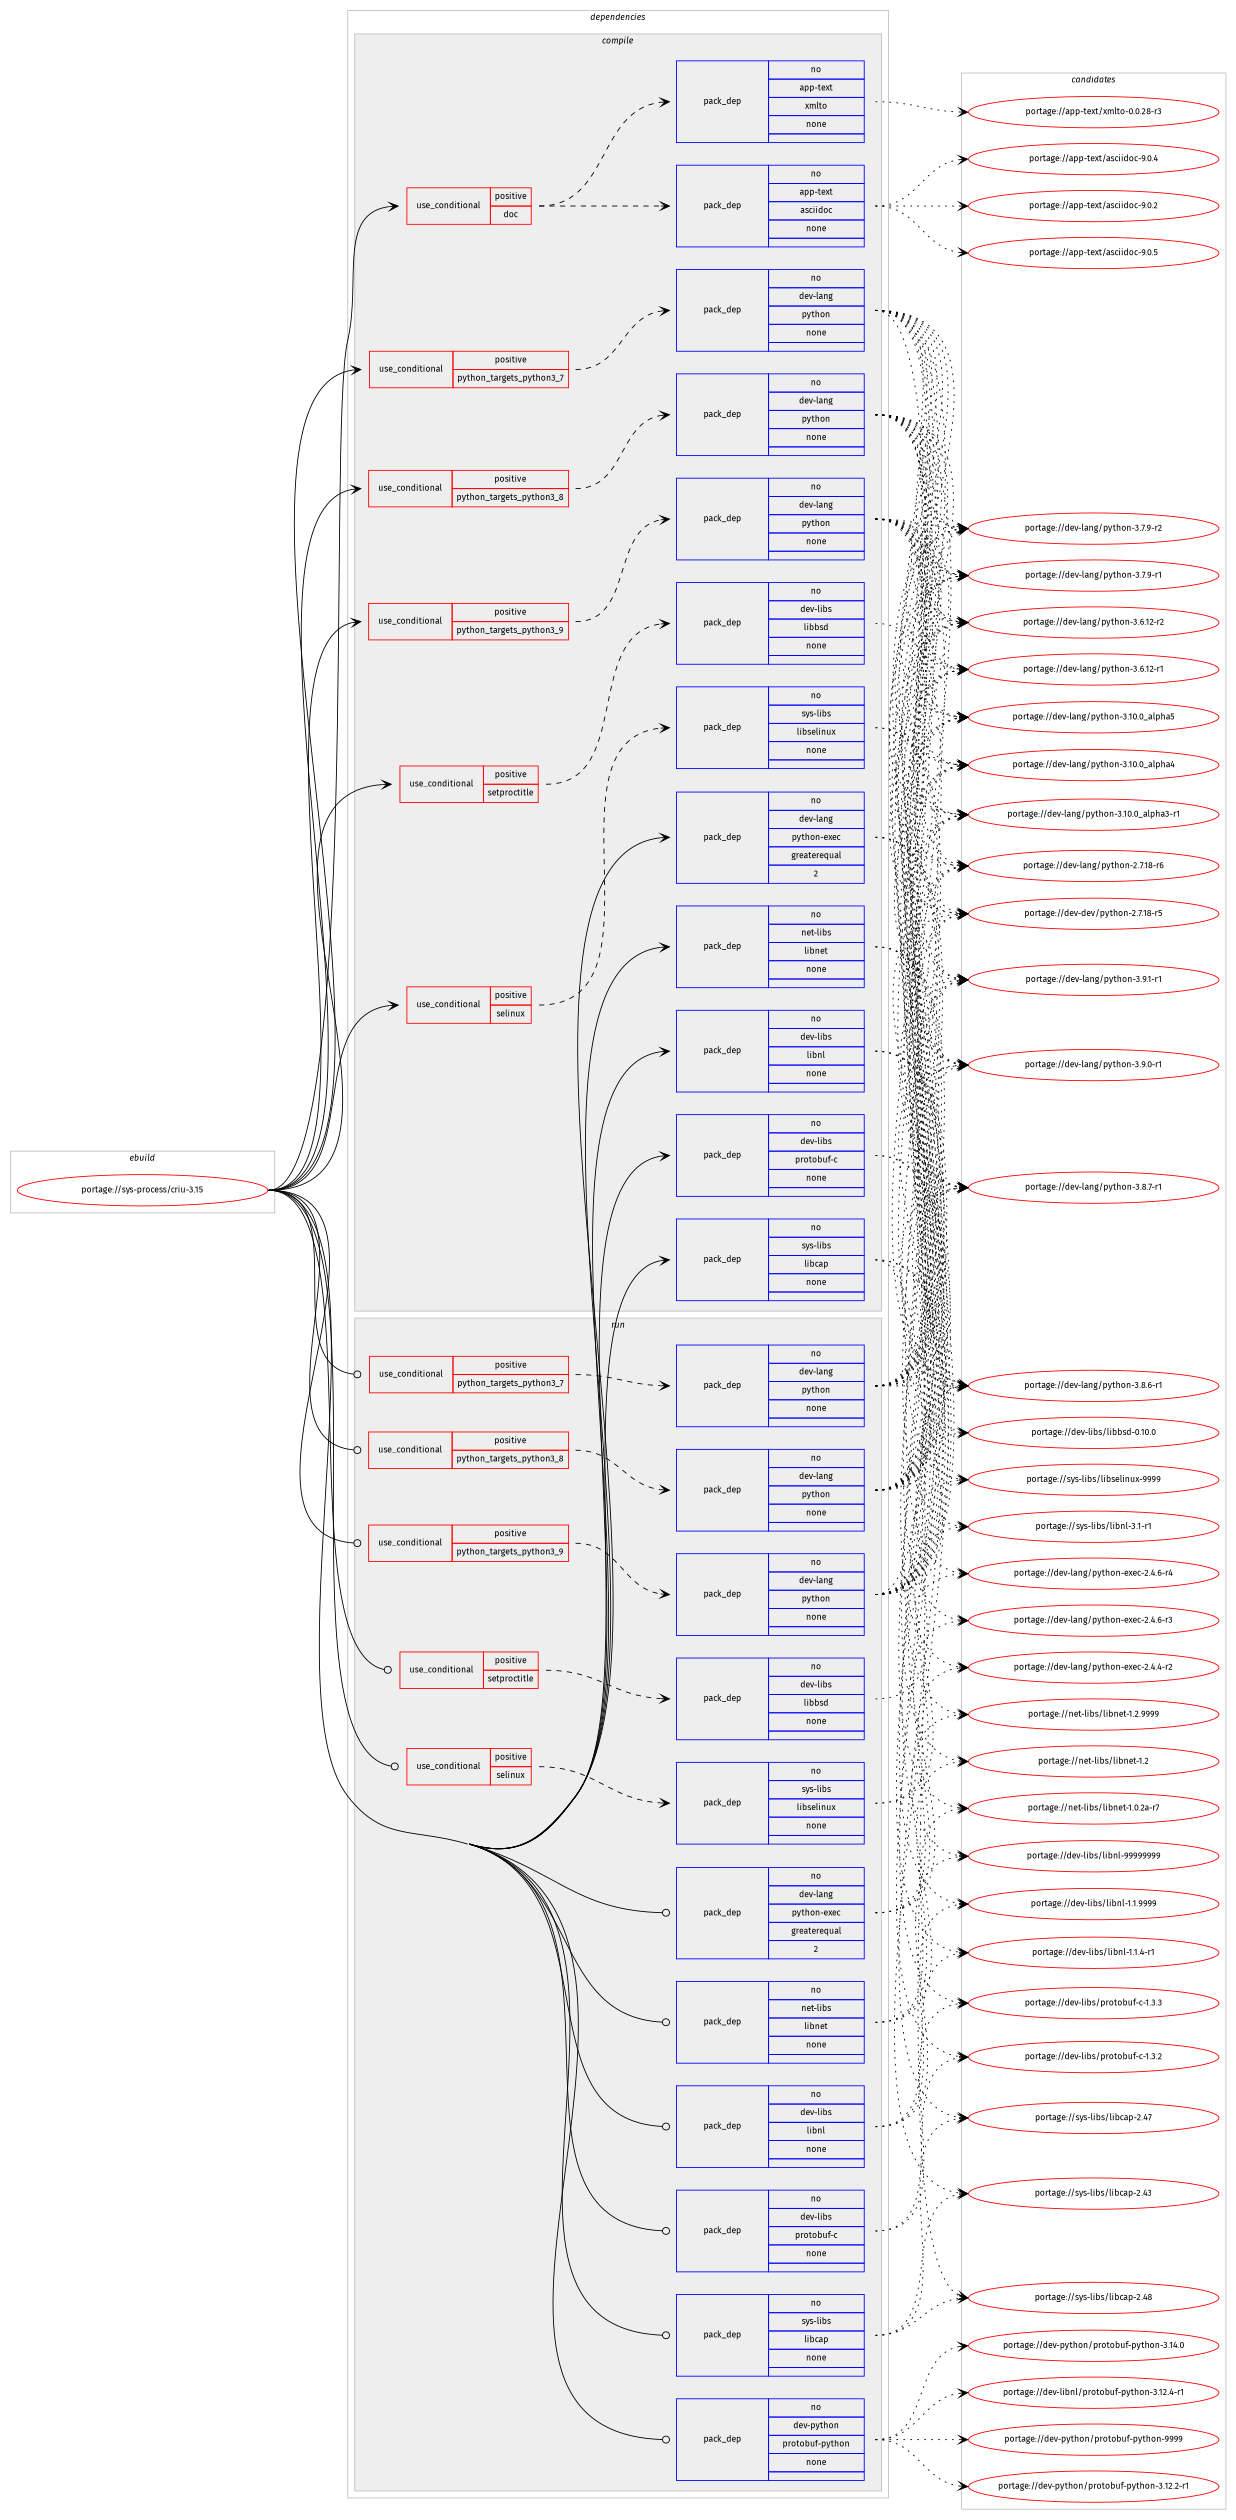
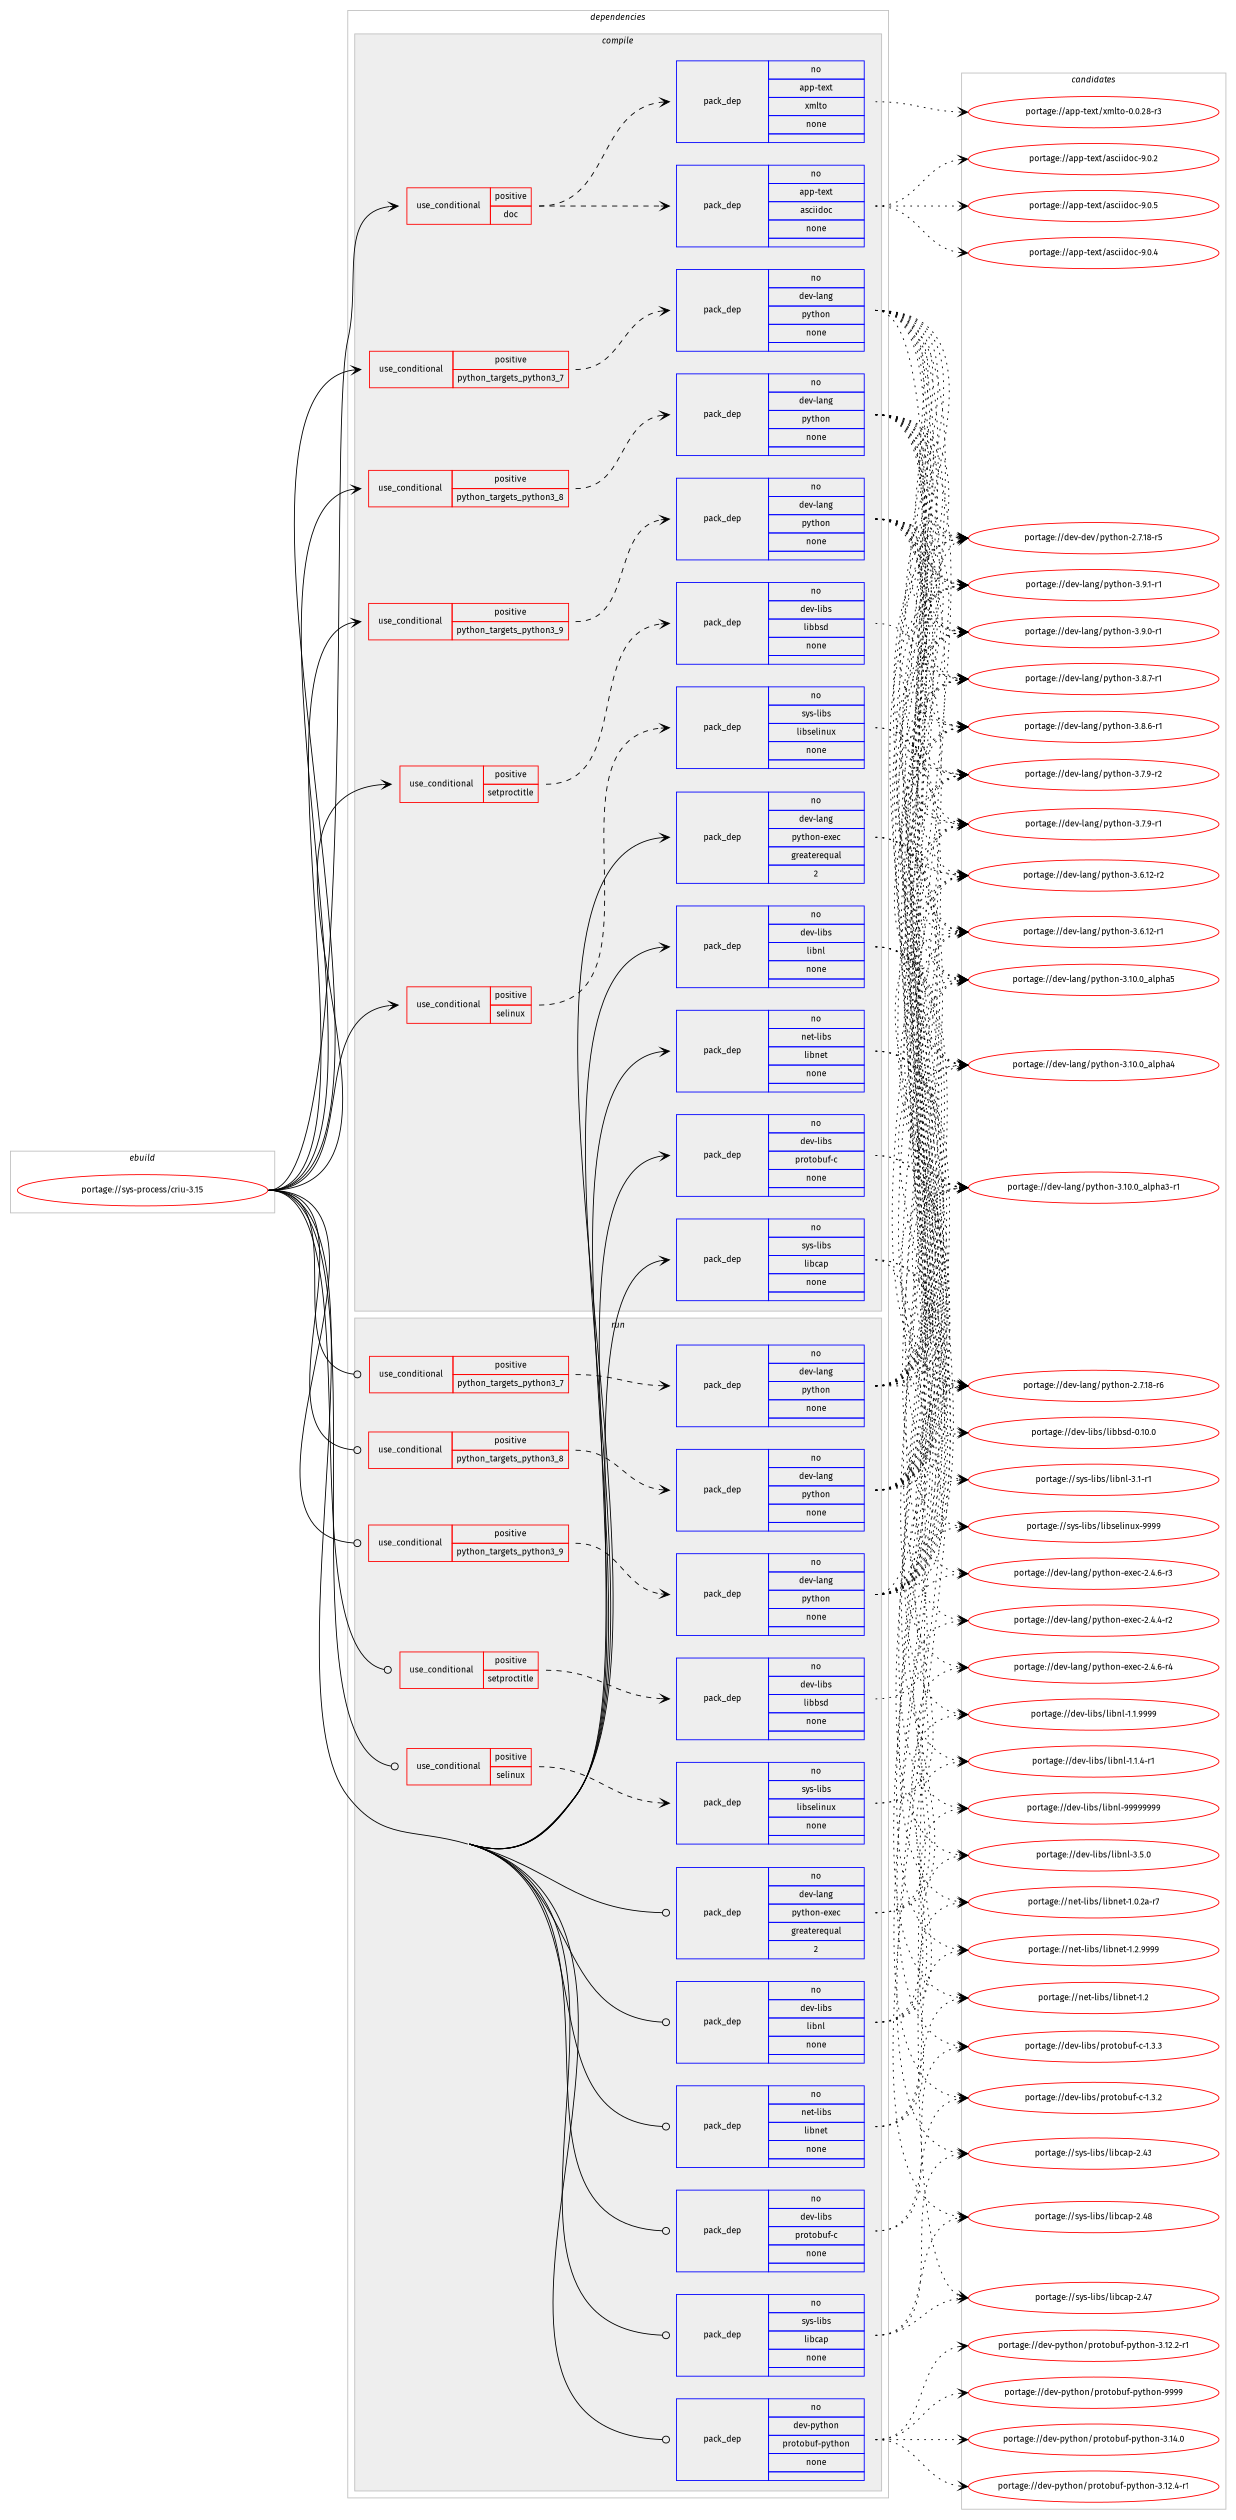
node "portage://dev-libs/libnl-3.5.0": added
node "portage://dev-libnl/protobuf-python-3.12.4-r1": label "portage://dev-libnl/protobuf-python-3.12.4-r1" -> "portage://dev-python/protobuf-python-3.12.4-r1"
